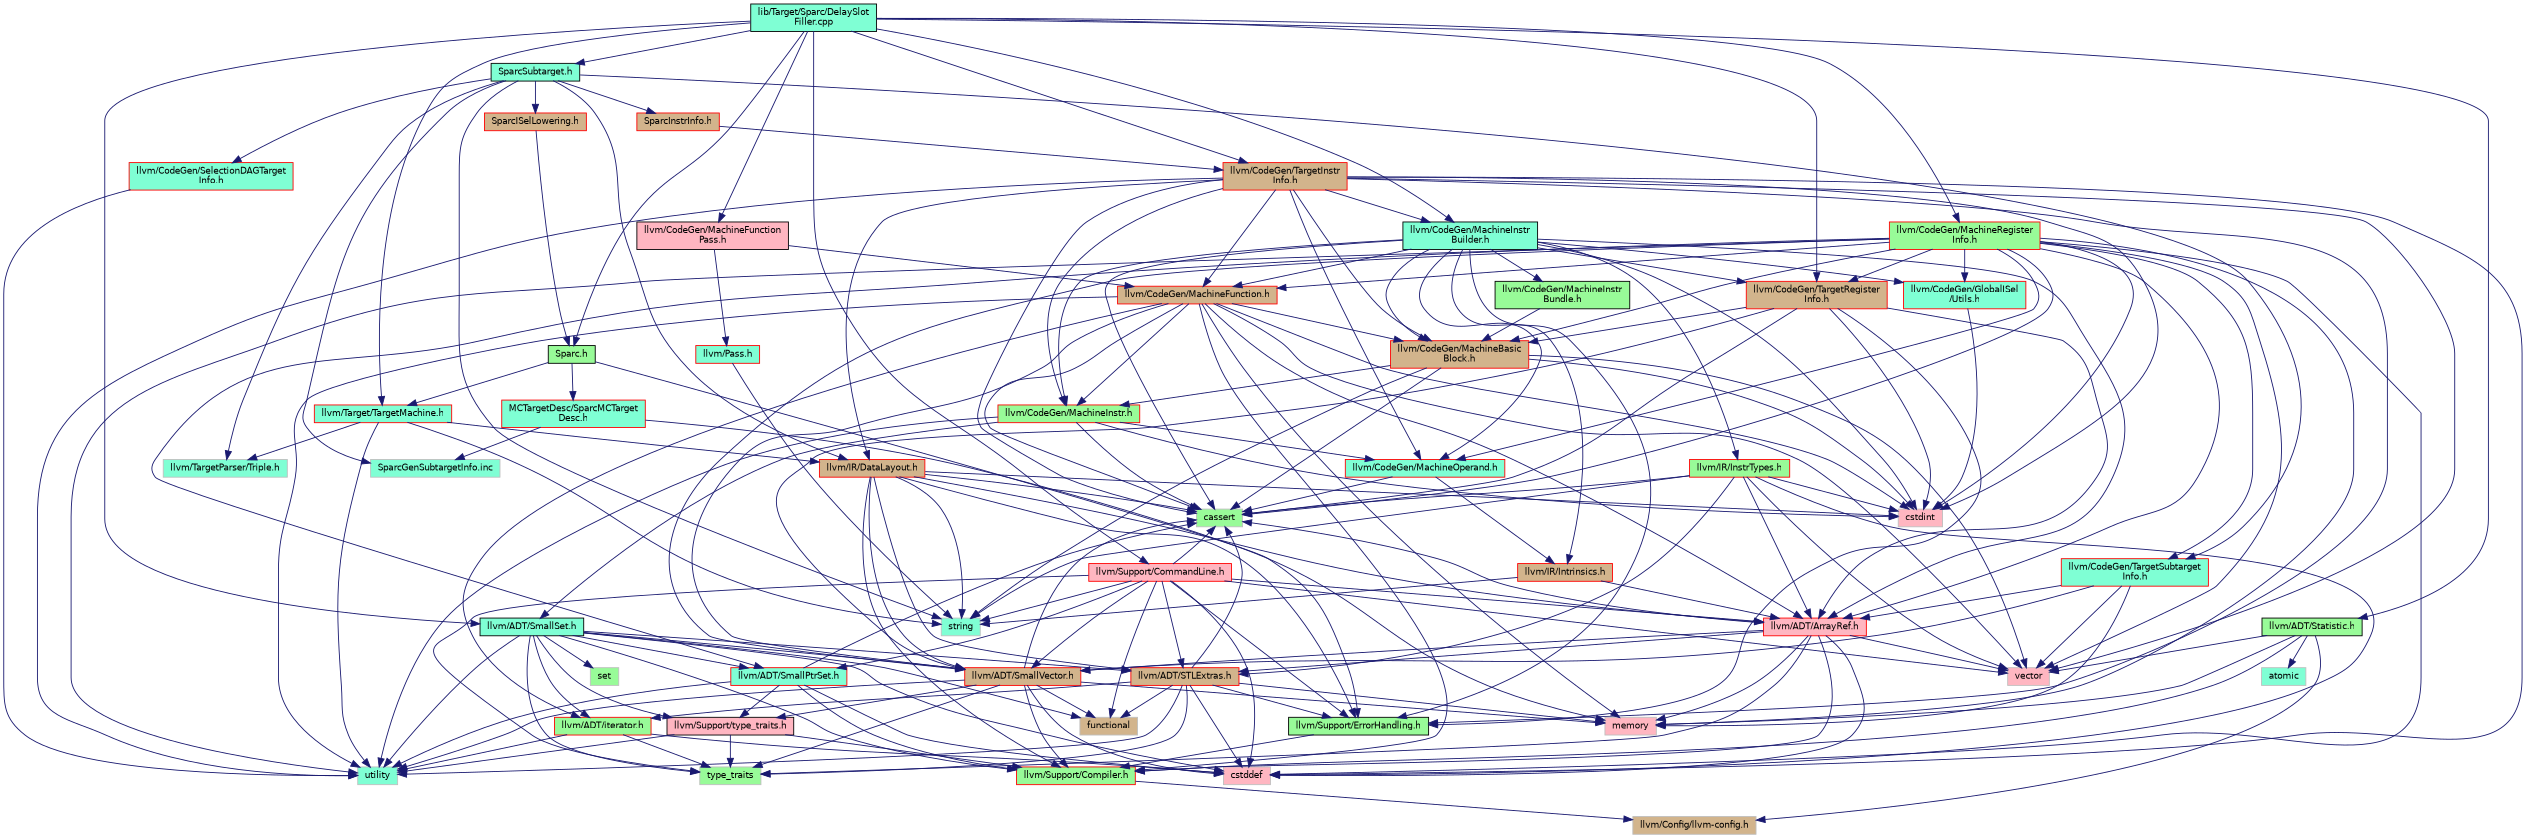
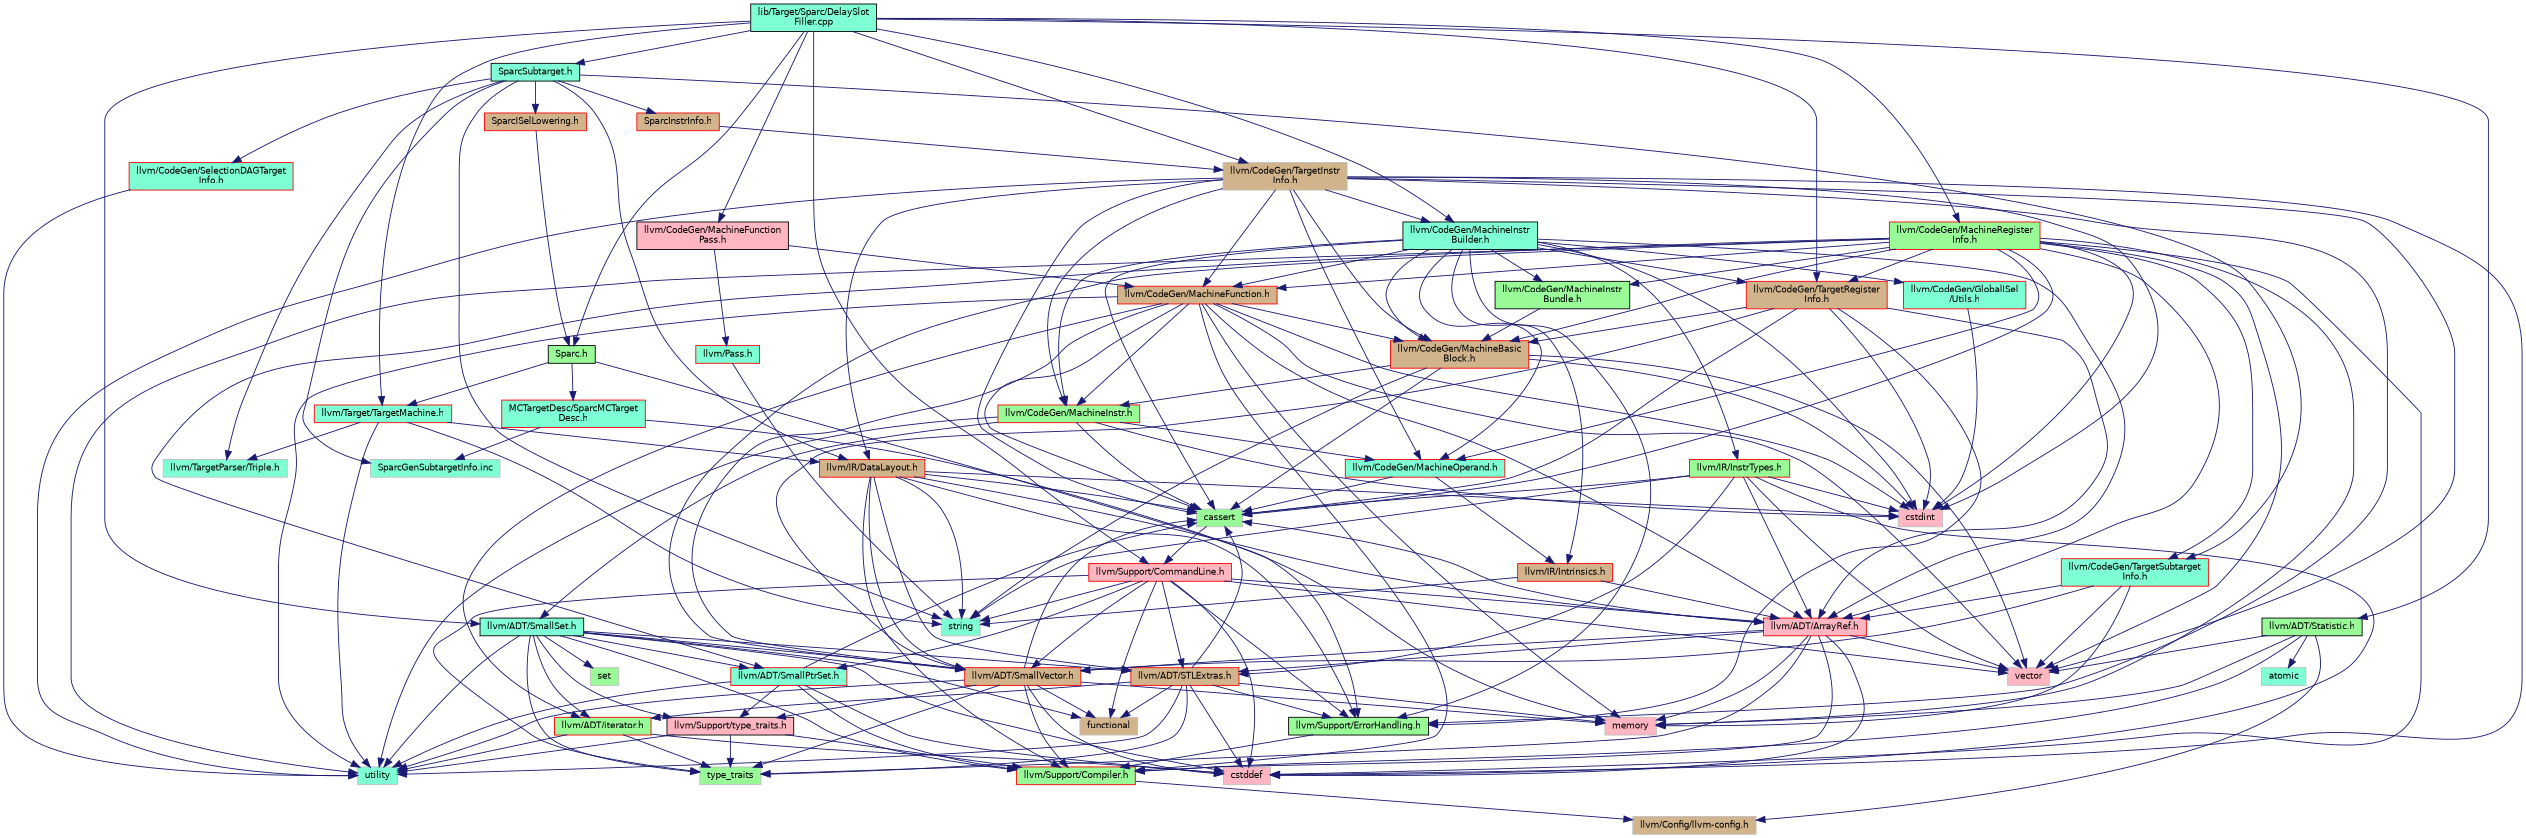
node "llvm/CodeGen/TargetInstr Info.h": color red -> grey75
edge "llvm/CodeGen/MachineRegister Info.h" -> "llvm/CodeGen/GlobalISel /Utils.h": now "llvm/CodeGen/MachineRegister Info.h" -> "llvm/CodeGen/MachineInstr Bundle.h"
edge "llvm/Support/CommandLine.h" -> "cassert": reversed
